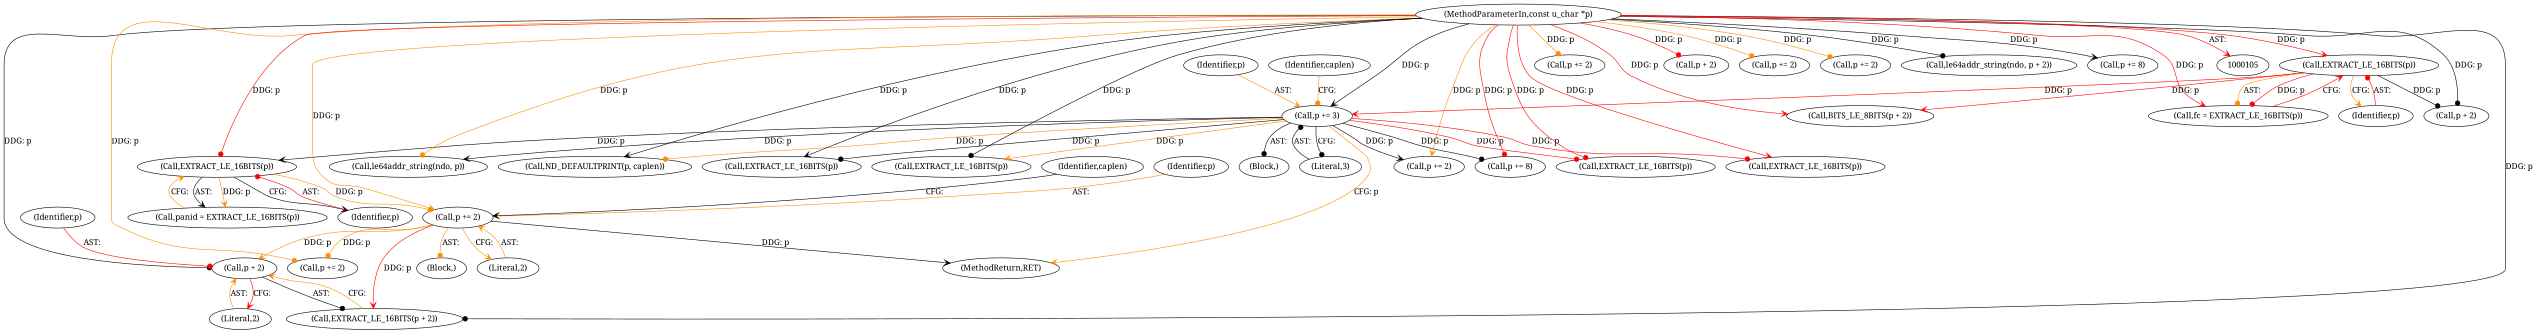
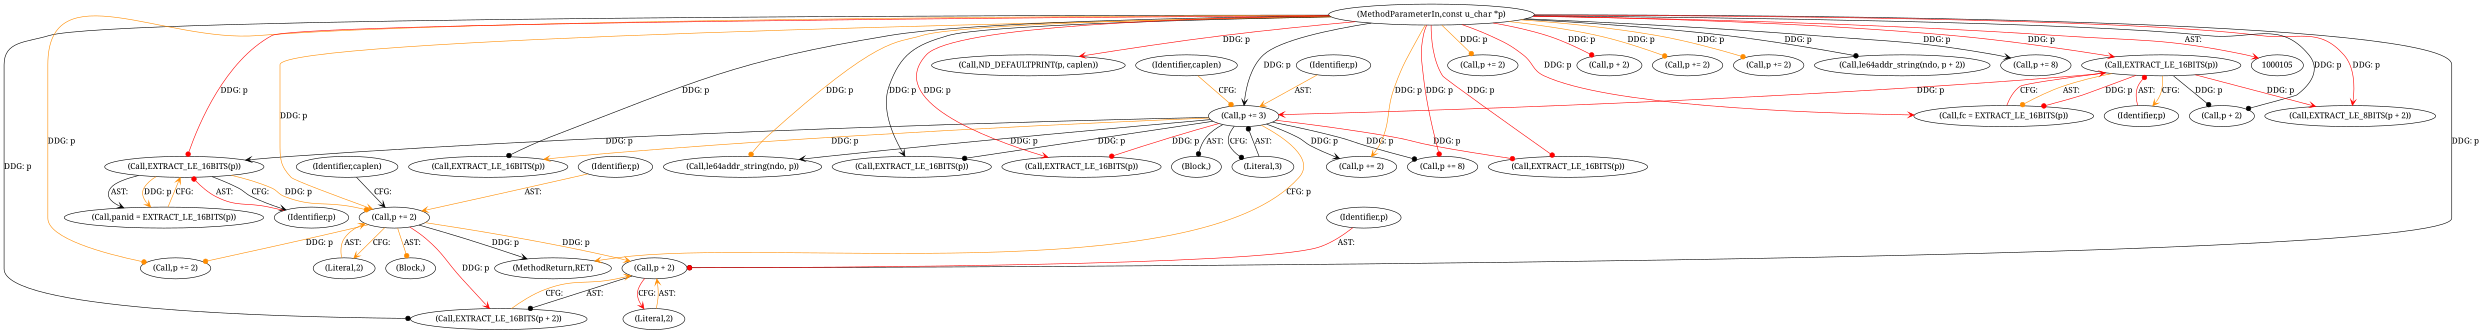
edge "(MethodParameterIn,const u_char *p)" -> "(Call,ND_DEFAULTPRINT(p, caplen))": color black -> red
node "(Call,BITS_LE_8BITS(p + 2))": label "(Call,BITS_LE_8BITS(p + 2))" -> "(Call,EXTRACT_LE_8BITS(p + 2))"
edge "(Call,p += 3)" -> "(Call,ND_DEFAULTPRINT(p, caplen))": removed, label "DDG: p"
